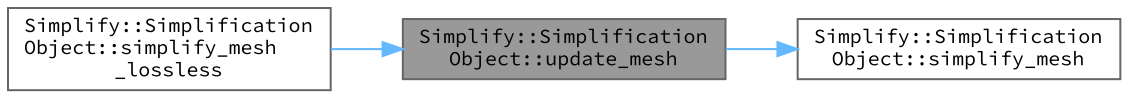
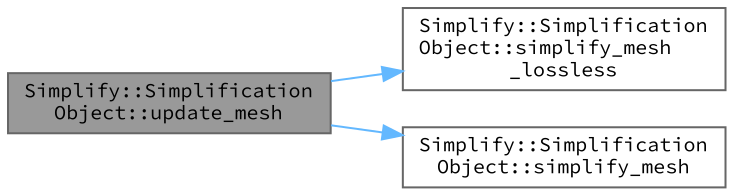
edge "Simplify::Simplification Object::simplify_mesh _lossless" -> "Simplify::Simplification Object::update_mesh": reversed
